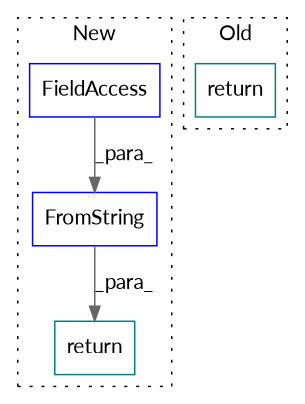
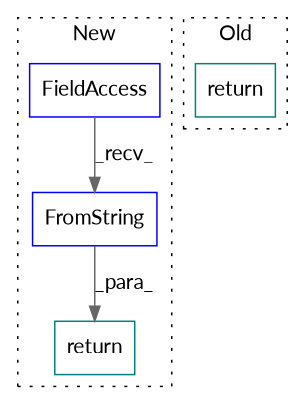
edge "FieldAccess" -> "FromString": label "_para_" -> "_recv_"
